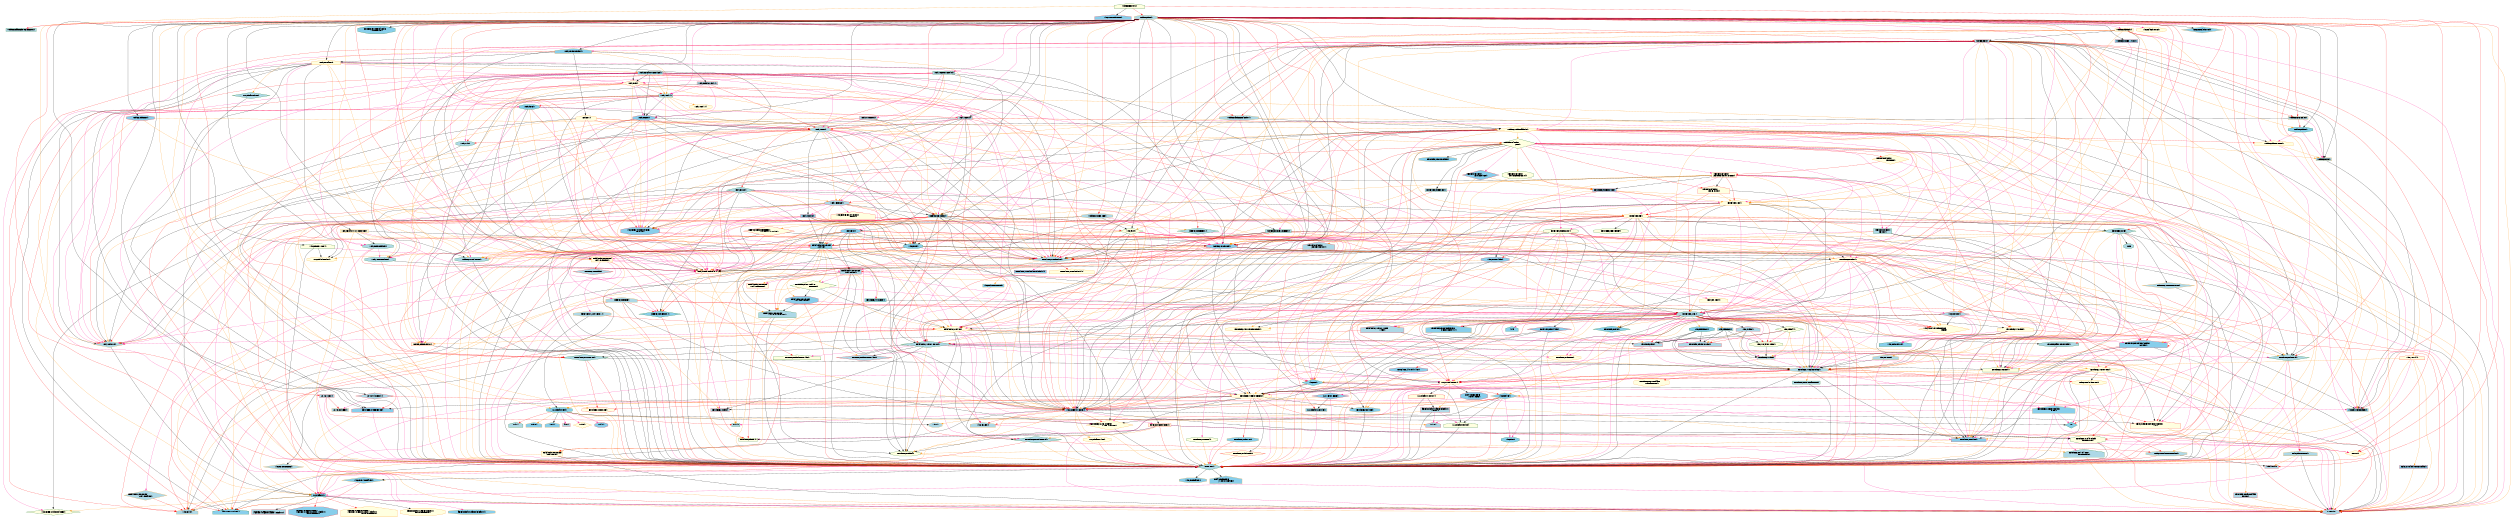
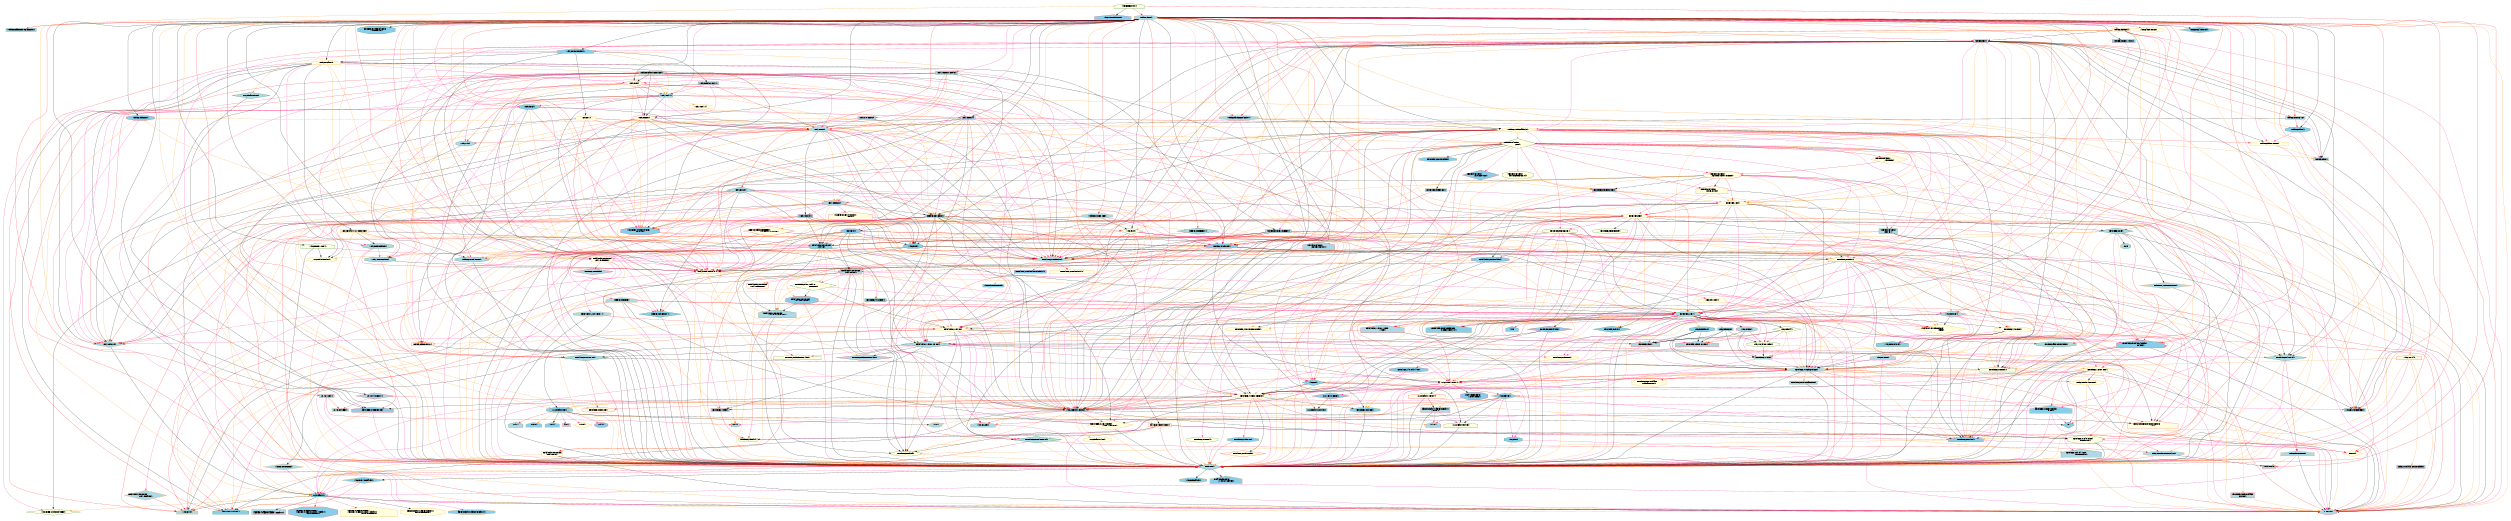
node "Math/Rotator.h": fillcolor skyblue -> lightyellow
node "Internationalization /TextLocalizationManager.h": shape box -> octagon
node "Misc/StructBuilder.h": label "Misc/StructBuilder.h" -> "Serialization/StructBuilder.h"
node "Algo/IsHeap.h": shape house -> octagon
